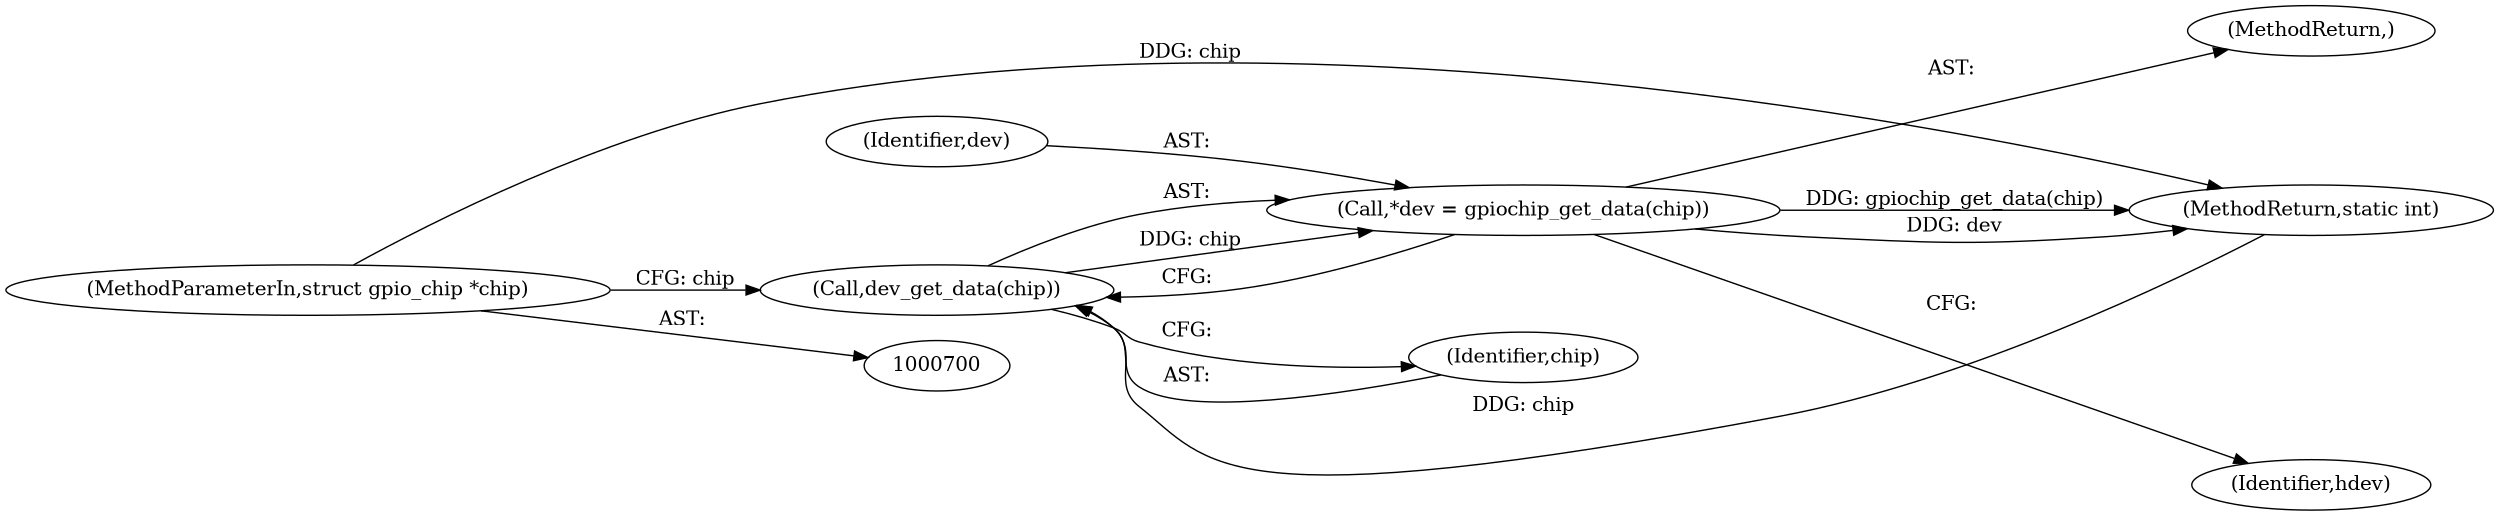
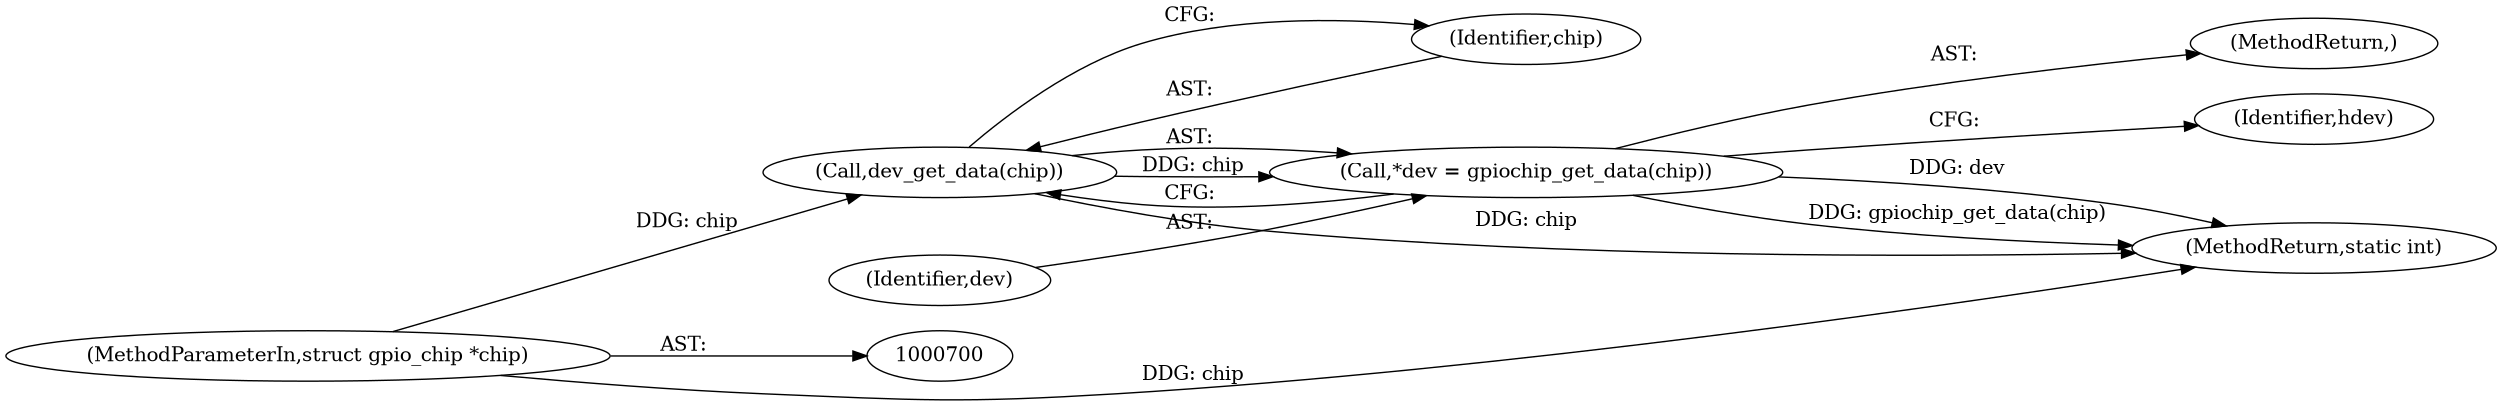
edge "(MethodParameterIn,struct gpio_chip *chip)" -> "(Call,dev_get_data(chip))": label "CFG: chip" -> "DDG: chip"
edge "(MethodReturn,static int)" -> "(Call,dev_get_data(chip))": reversed
